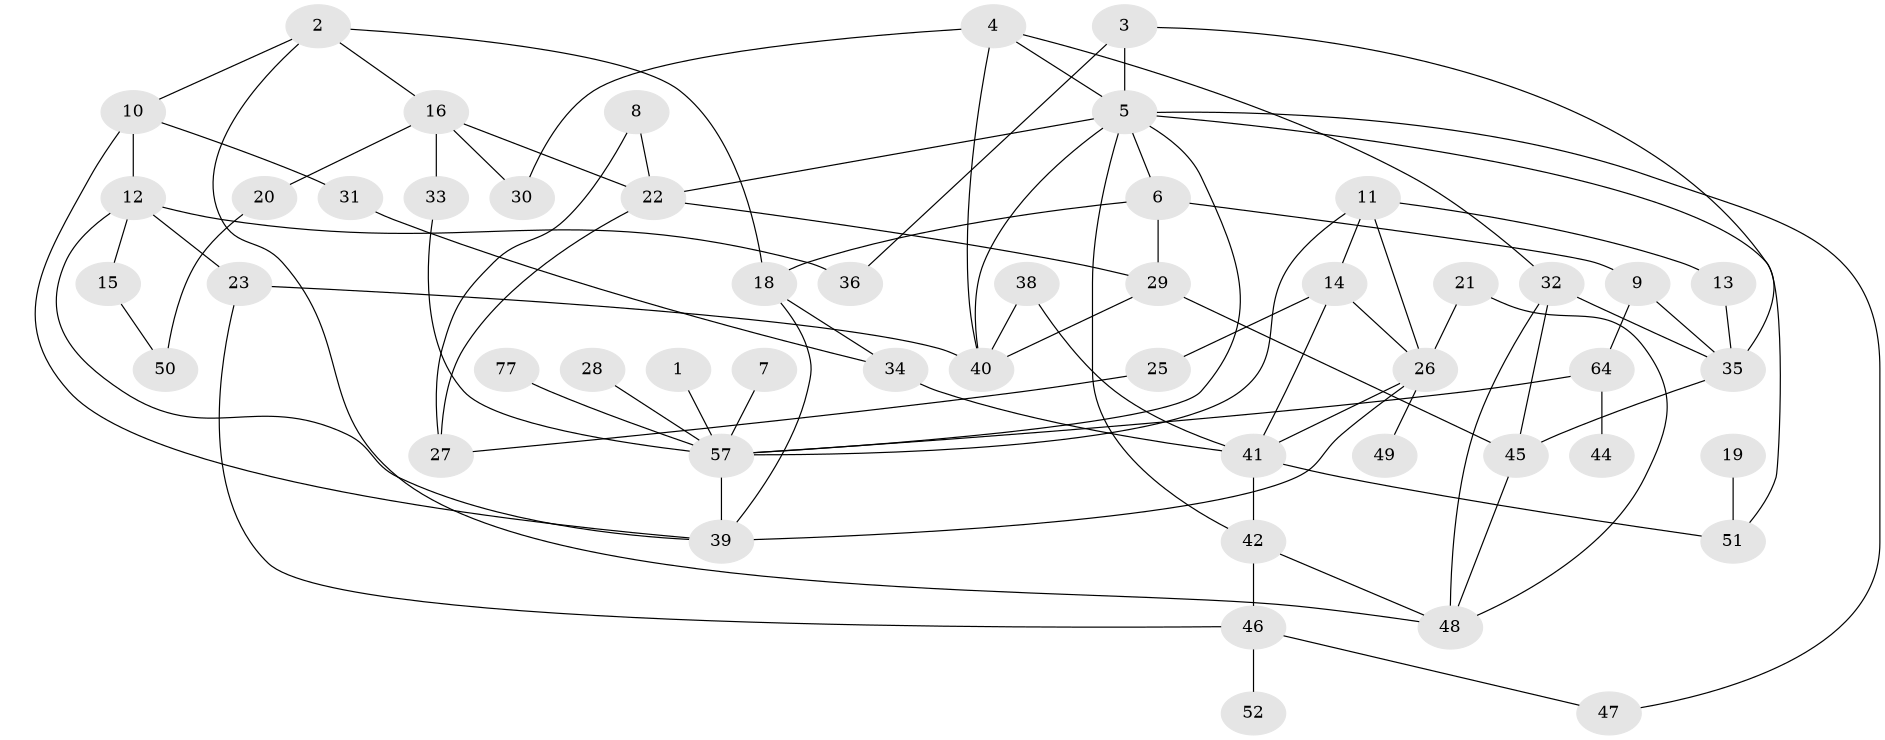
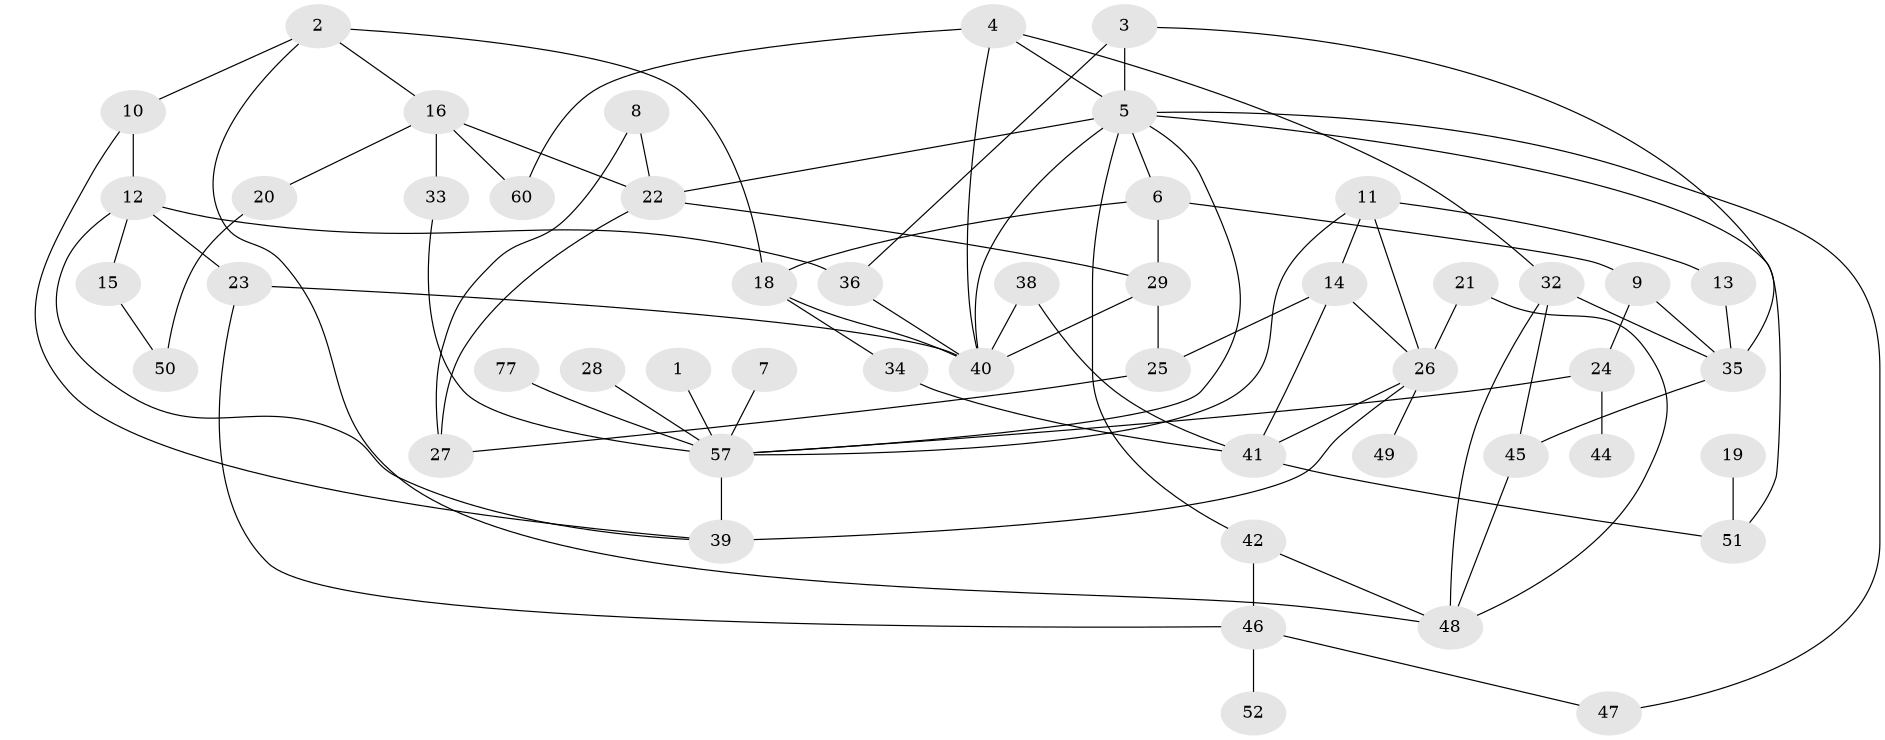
node "31": removed
node "30": label "30" -> "60"
edge "36" -- "40": added
edge "29" -- "45": now "29" -- "25"
node "64": label "64" -> "24"
edge "18" -- "39": now "18" -- "40"
edge "41" -- "42": removed
